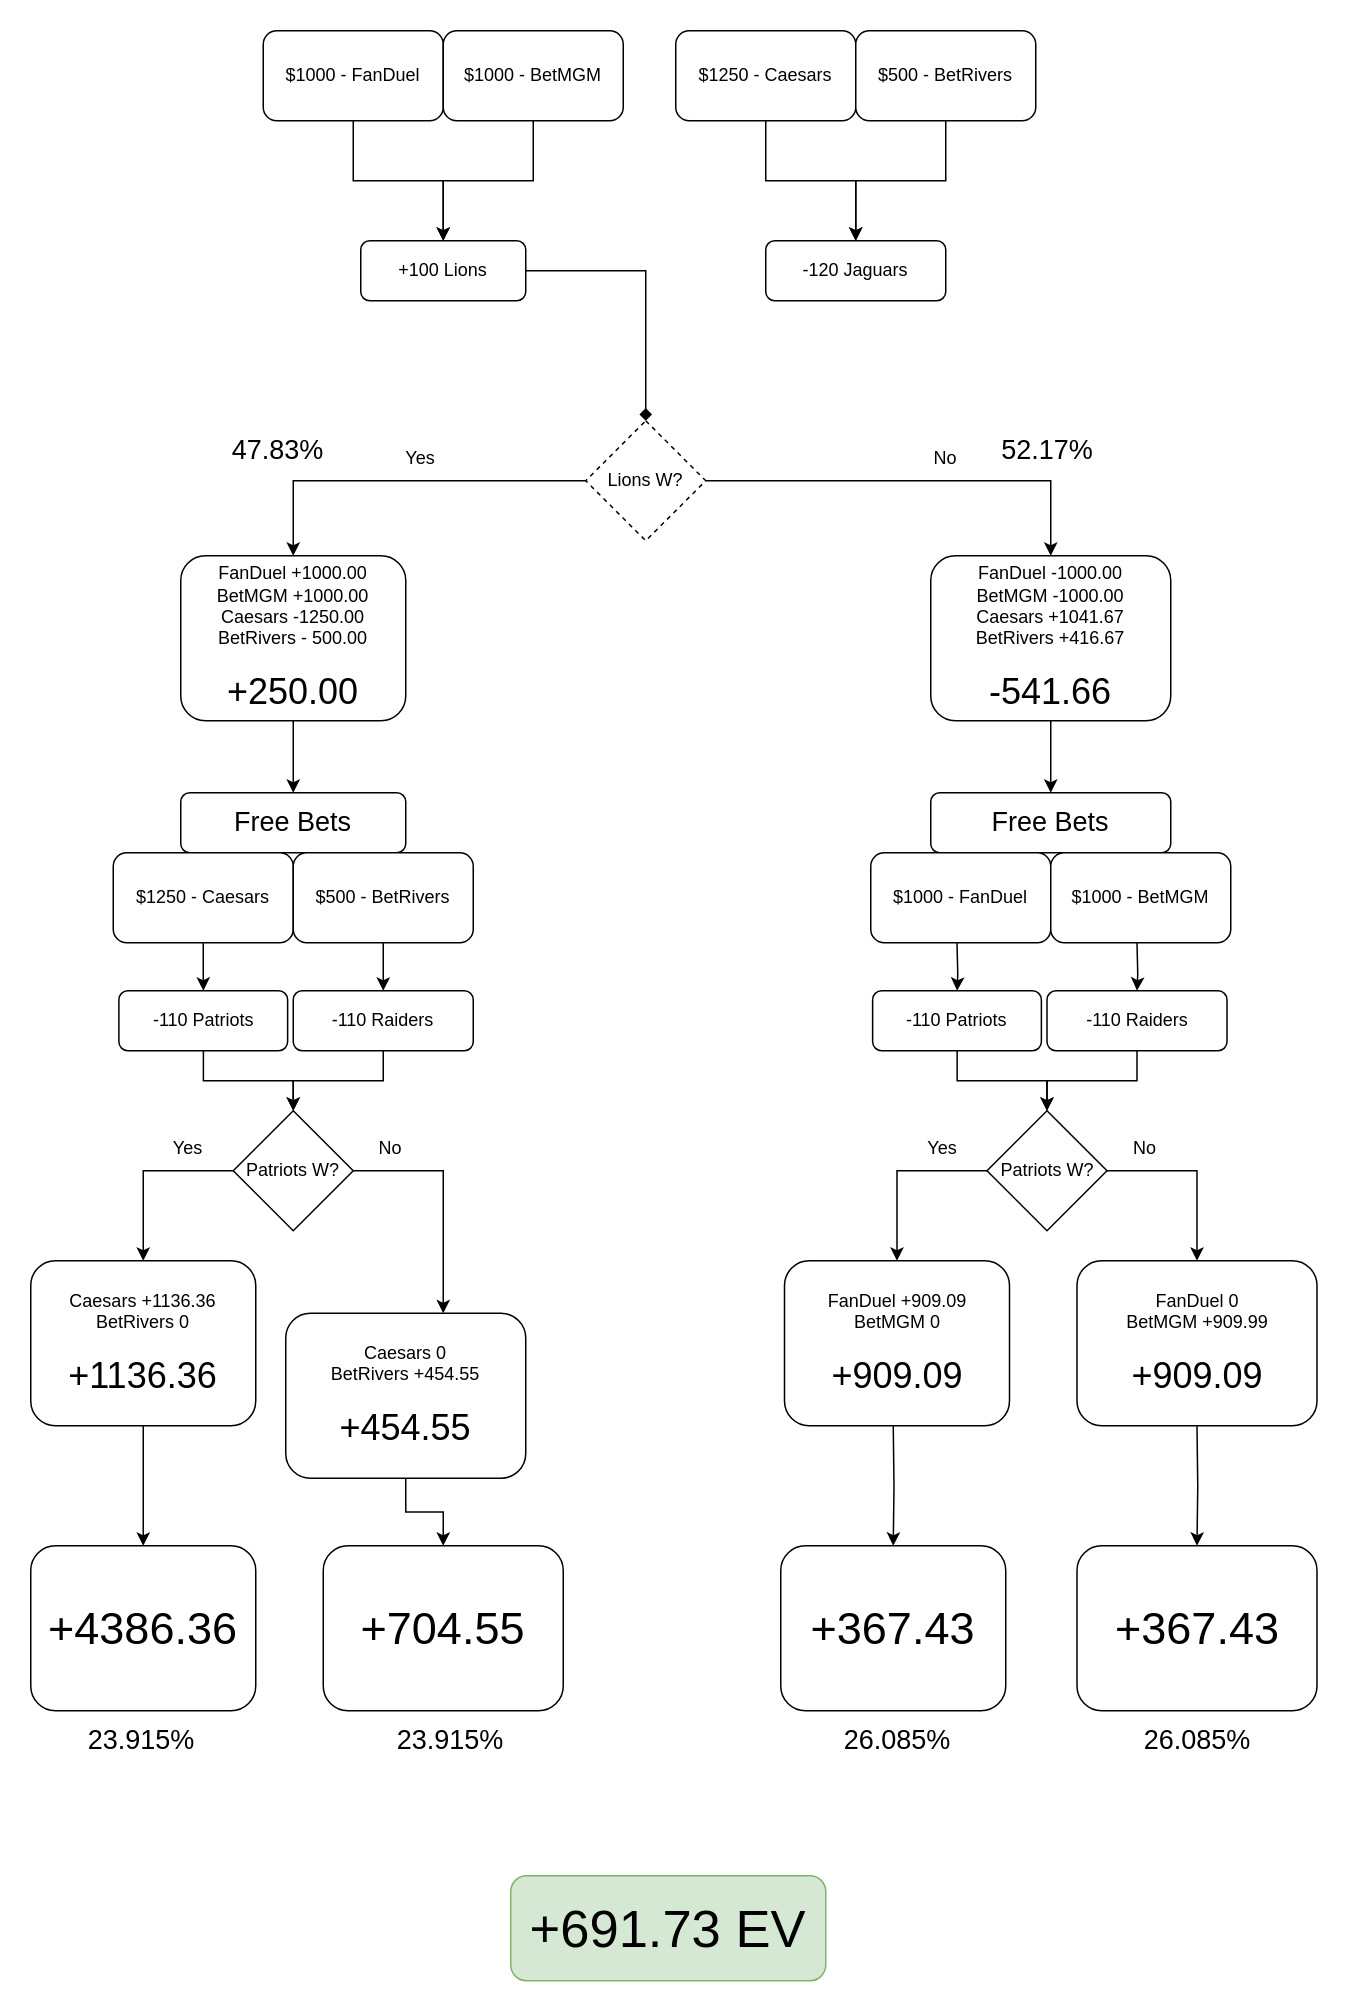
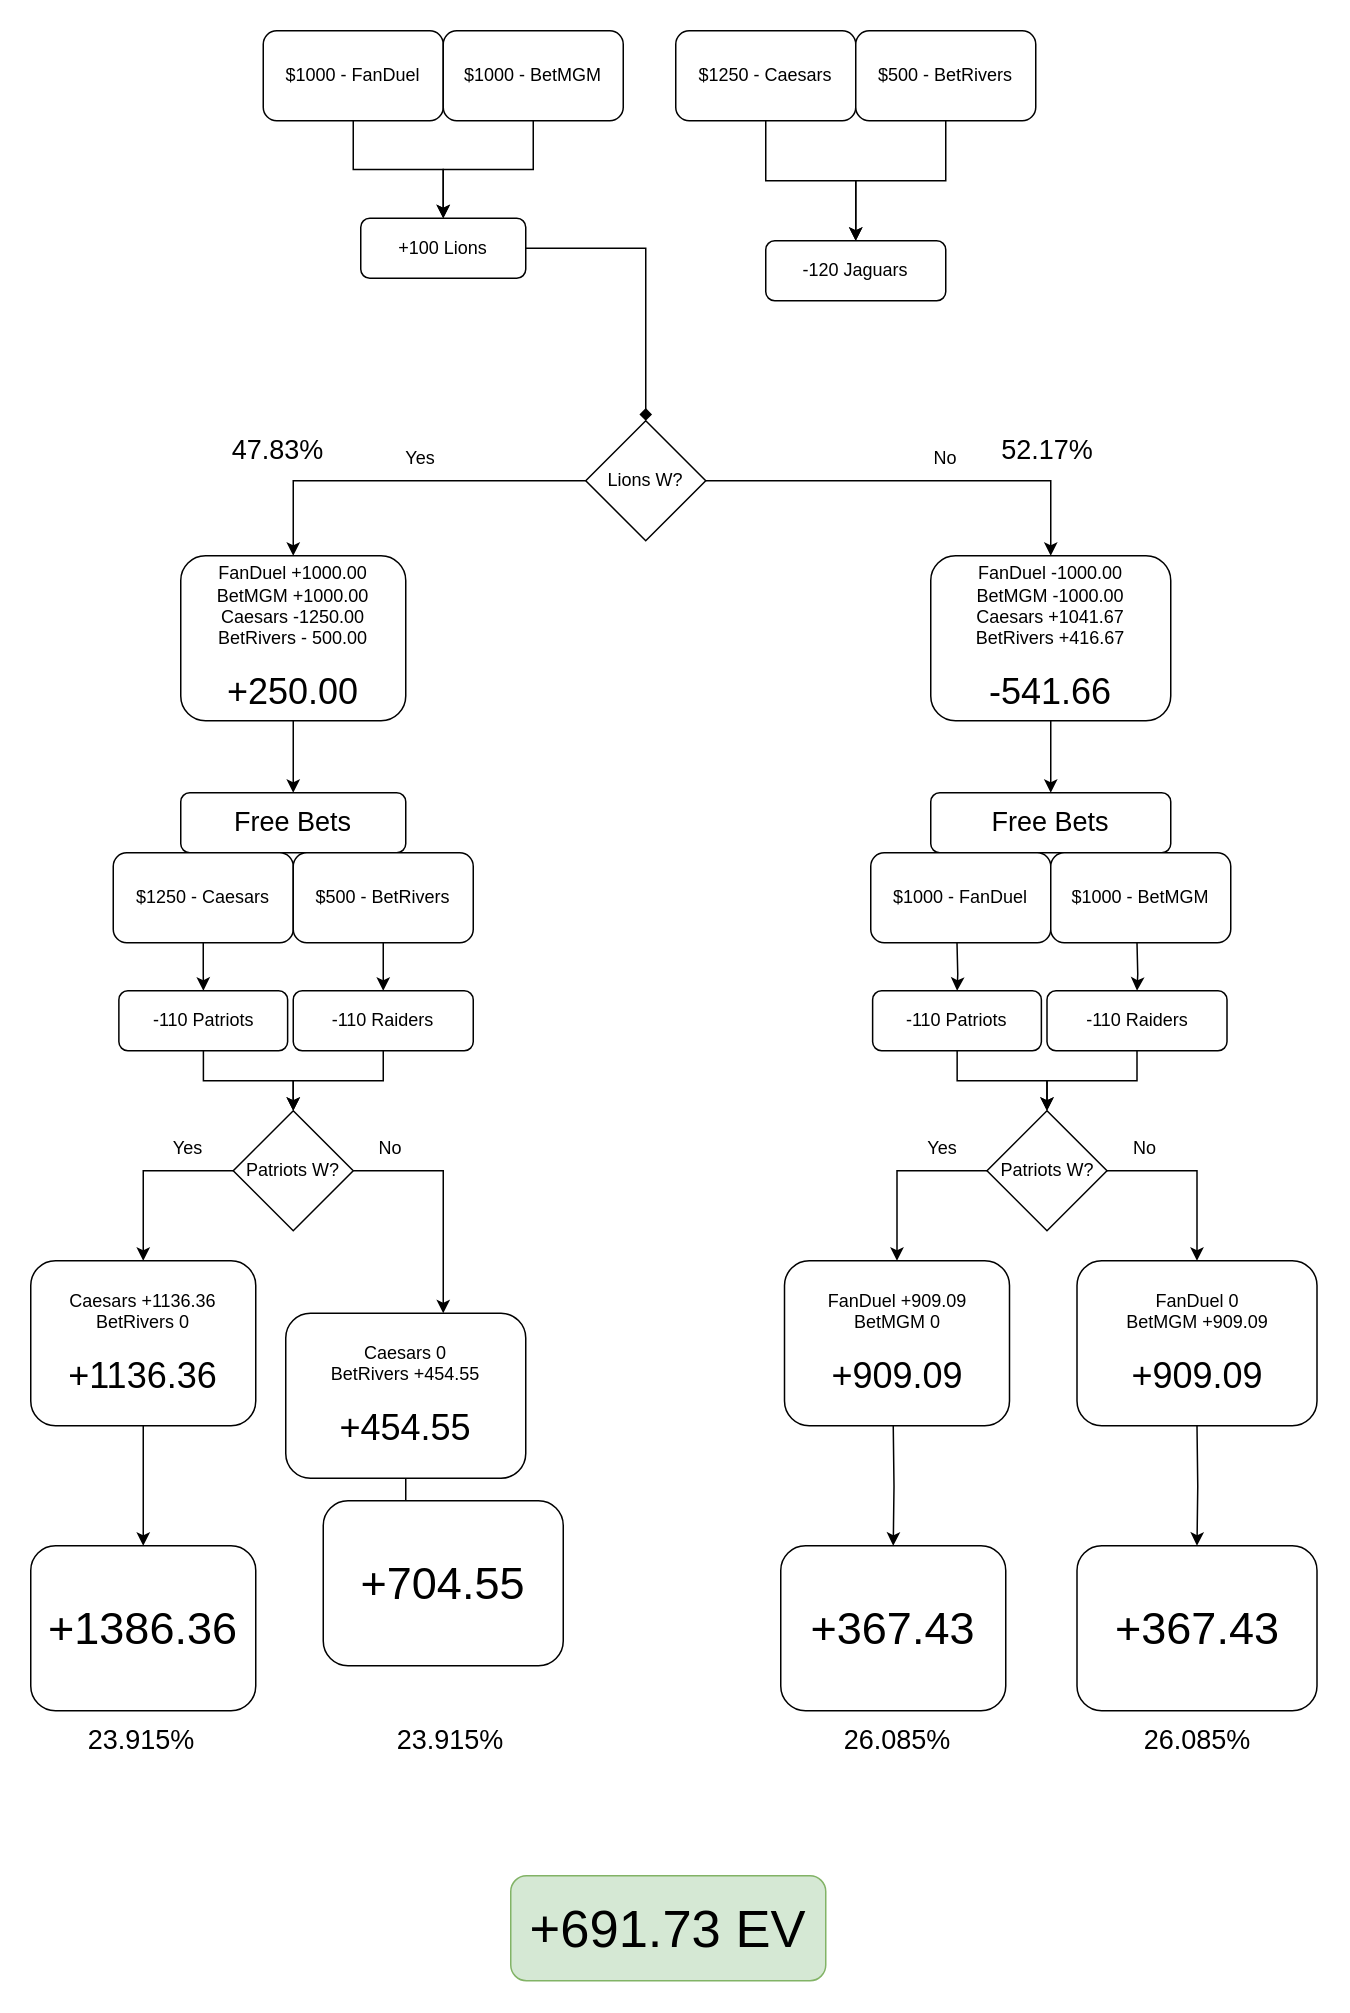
node "+100 Lions": moved (443, 271) -> (443, 248)
node "Lions W?": style dashed -> solid
node "FanDuel 0 BetMGM +909.99 +909.09": label "FanDuel 0 BetMGM +909.99 +909.09" -> "FanDuel 0 BetMGM +909.09 +909.09"
node "+4386.36": label "+4386.36" -> "+1386.36"
node "+704.55": moved (443, 1628) -> (443, 1583)
